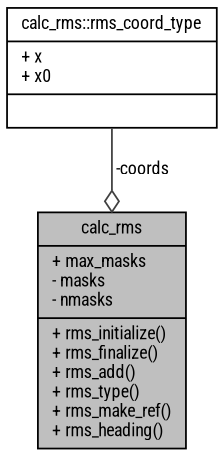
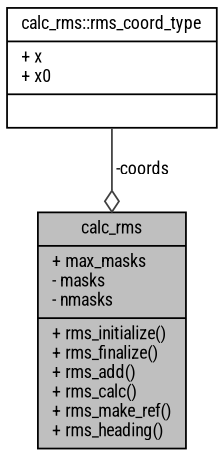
node "calc_rms": text "+ rms_type()" -> "+ rms_calc()"
